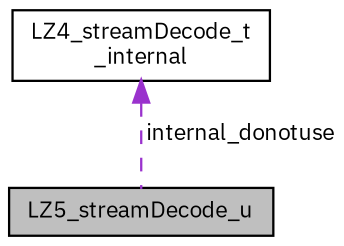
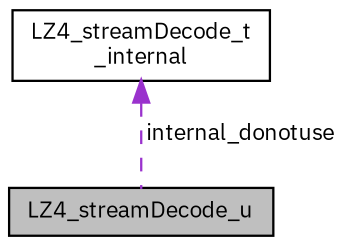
node "LZ5_streamDecode_u": label "LZ5_streamDecode_u" -> "LZ4_streamDecode_u"
